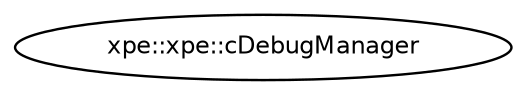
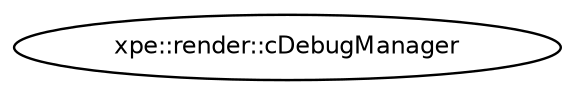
node "xpe::xpe::cDebugManager": label "xpe::xpe::cDebugManager" -> "xpe::render::cDebugManager"
